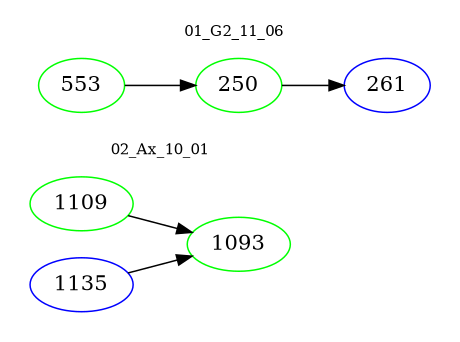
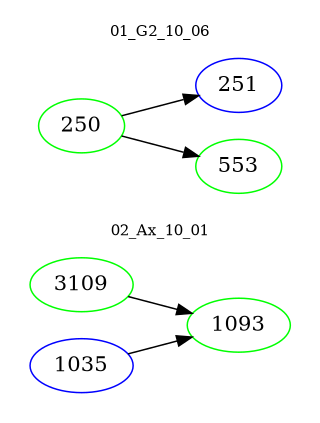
cluster "01_G2_11_06": label "01_G2_11_06" -> "01_G2_10_06"
edge "553" -> "250": reversed
node "261": label "261" -> "251"
node "1109": label "1109" -> "3109"
node "1135": label "1135" -> "1035"
